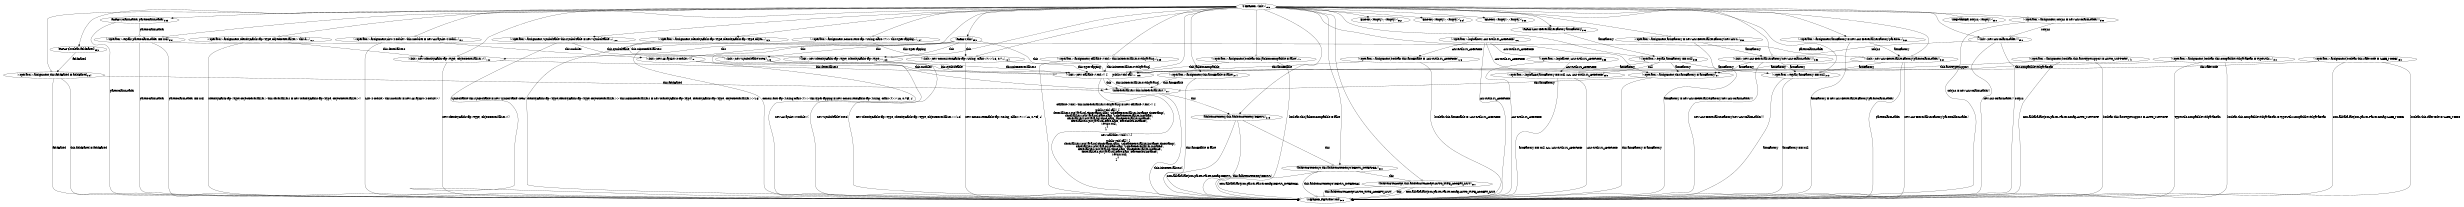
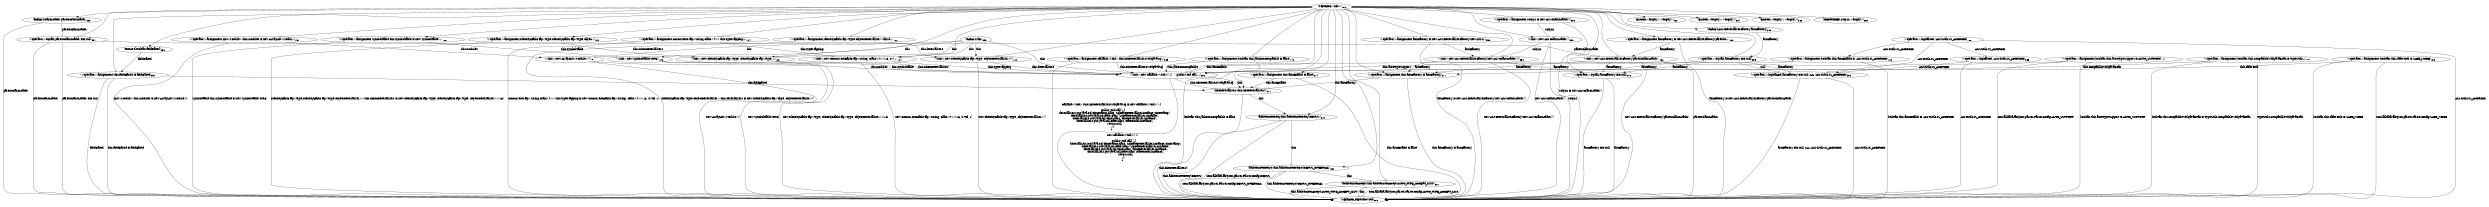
edge "(METHOD,<init>)" -> "(PARAM,this)": removed
